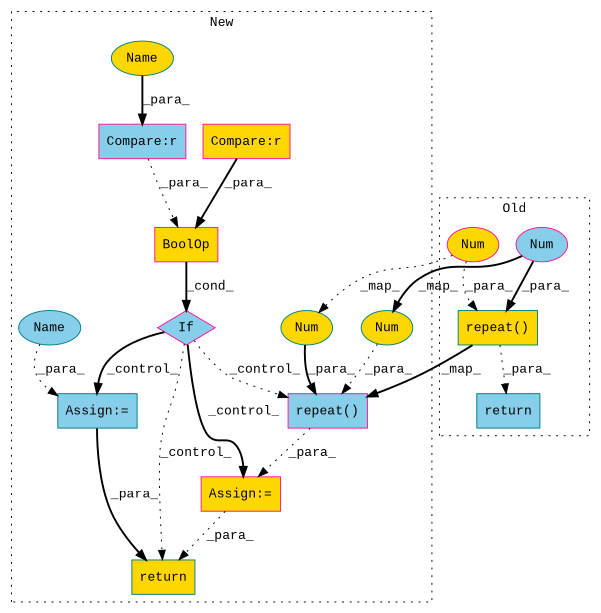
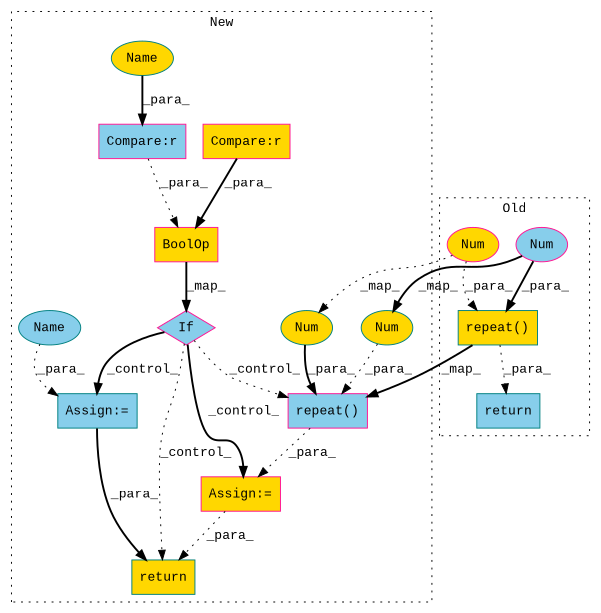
edge "BoolOp" -> "If": label "_cond_" -> "_map_"
